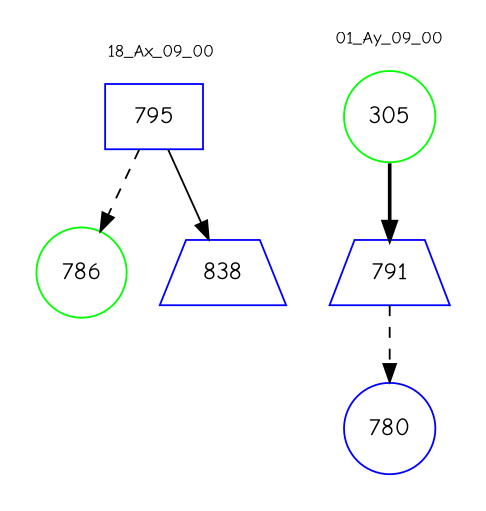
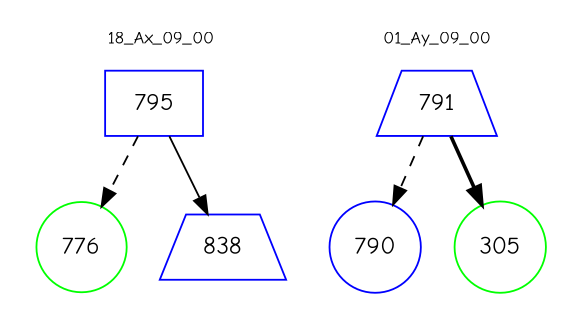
edge "305" -> "791": reversed
node "786": label "786" -> "776"
node "780": label "780" -> "790"
